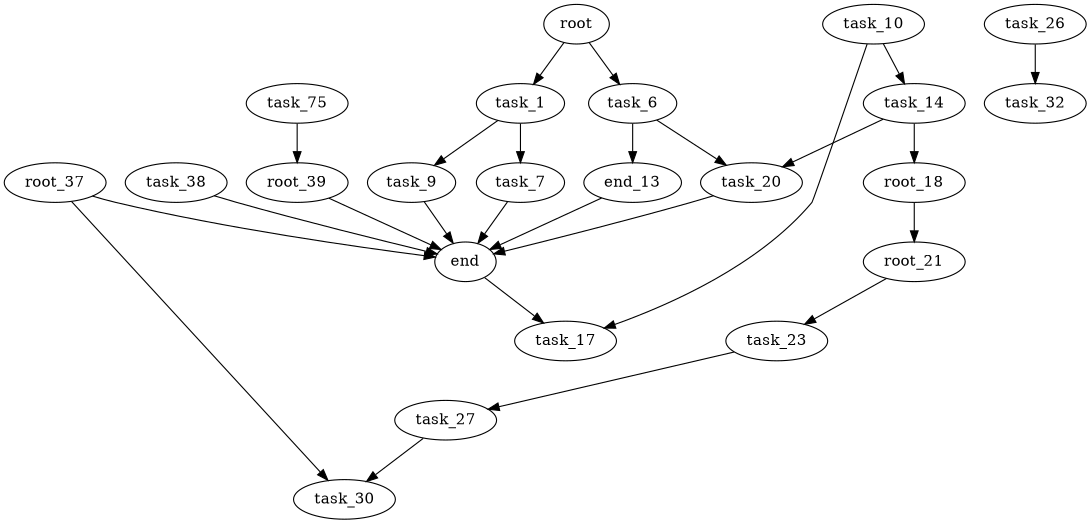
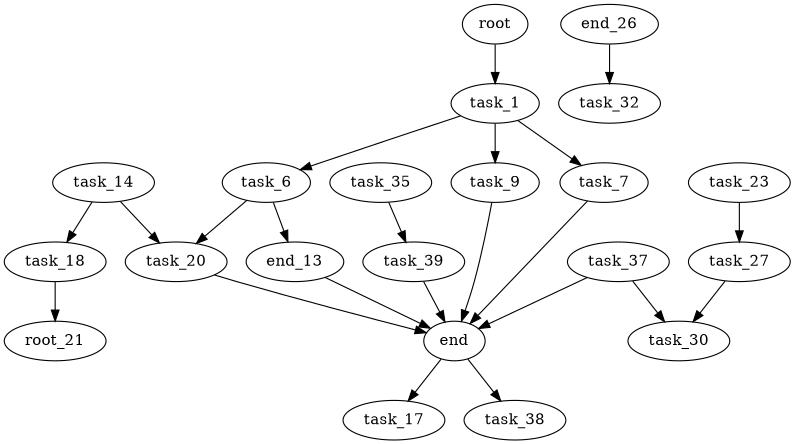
node "task_10": removed
node "task_26": label "task_26" -> "end_26"
edge "root" -> "task_6": now "task_1" -> "task_6"
node "task_75": label "task_75" -> "task_35"
node "root_37": label "root_37" -> "task_37"
node "root_39": label "root_39" -> "task_39"
node "root_18": label "root_18" -> "task_18"
edge "task_38" -> "end": reversed
edge "root_21" -> "task_23": removed
